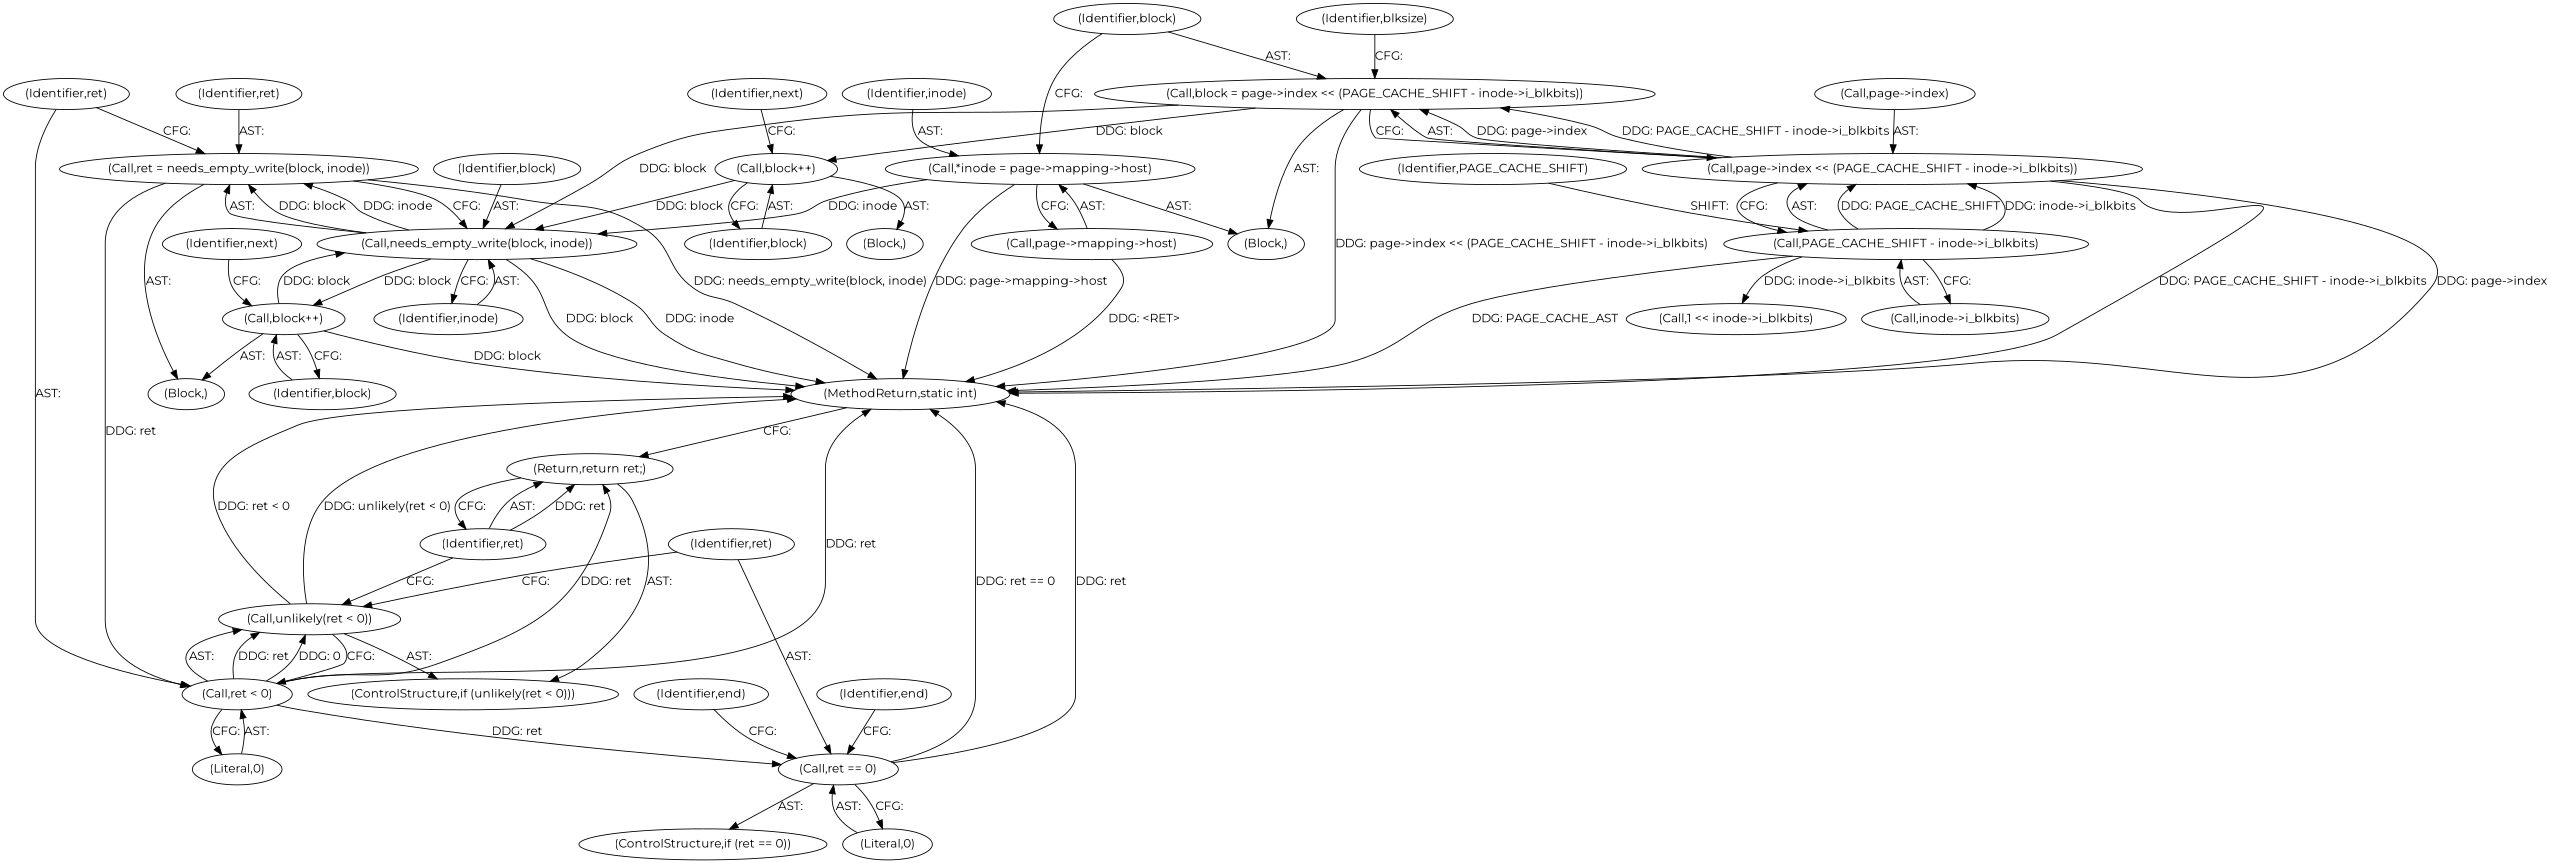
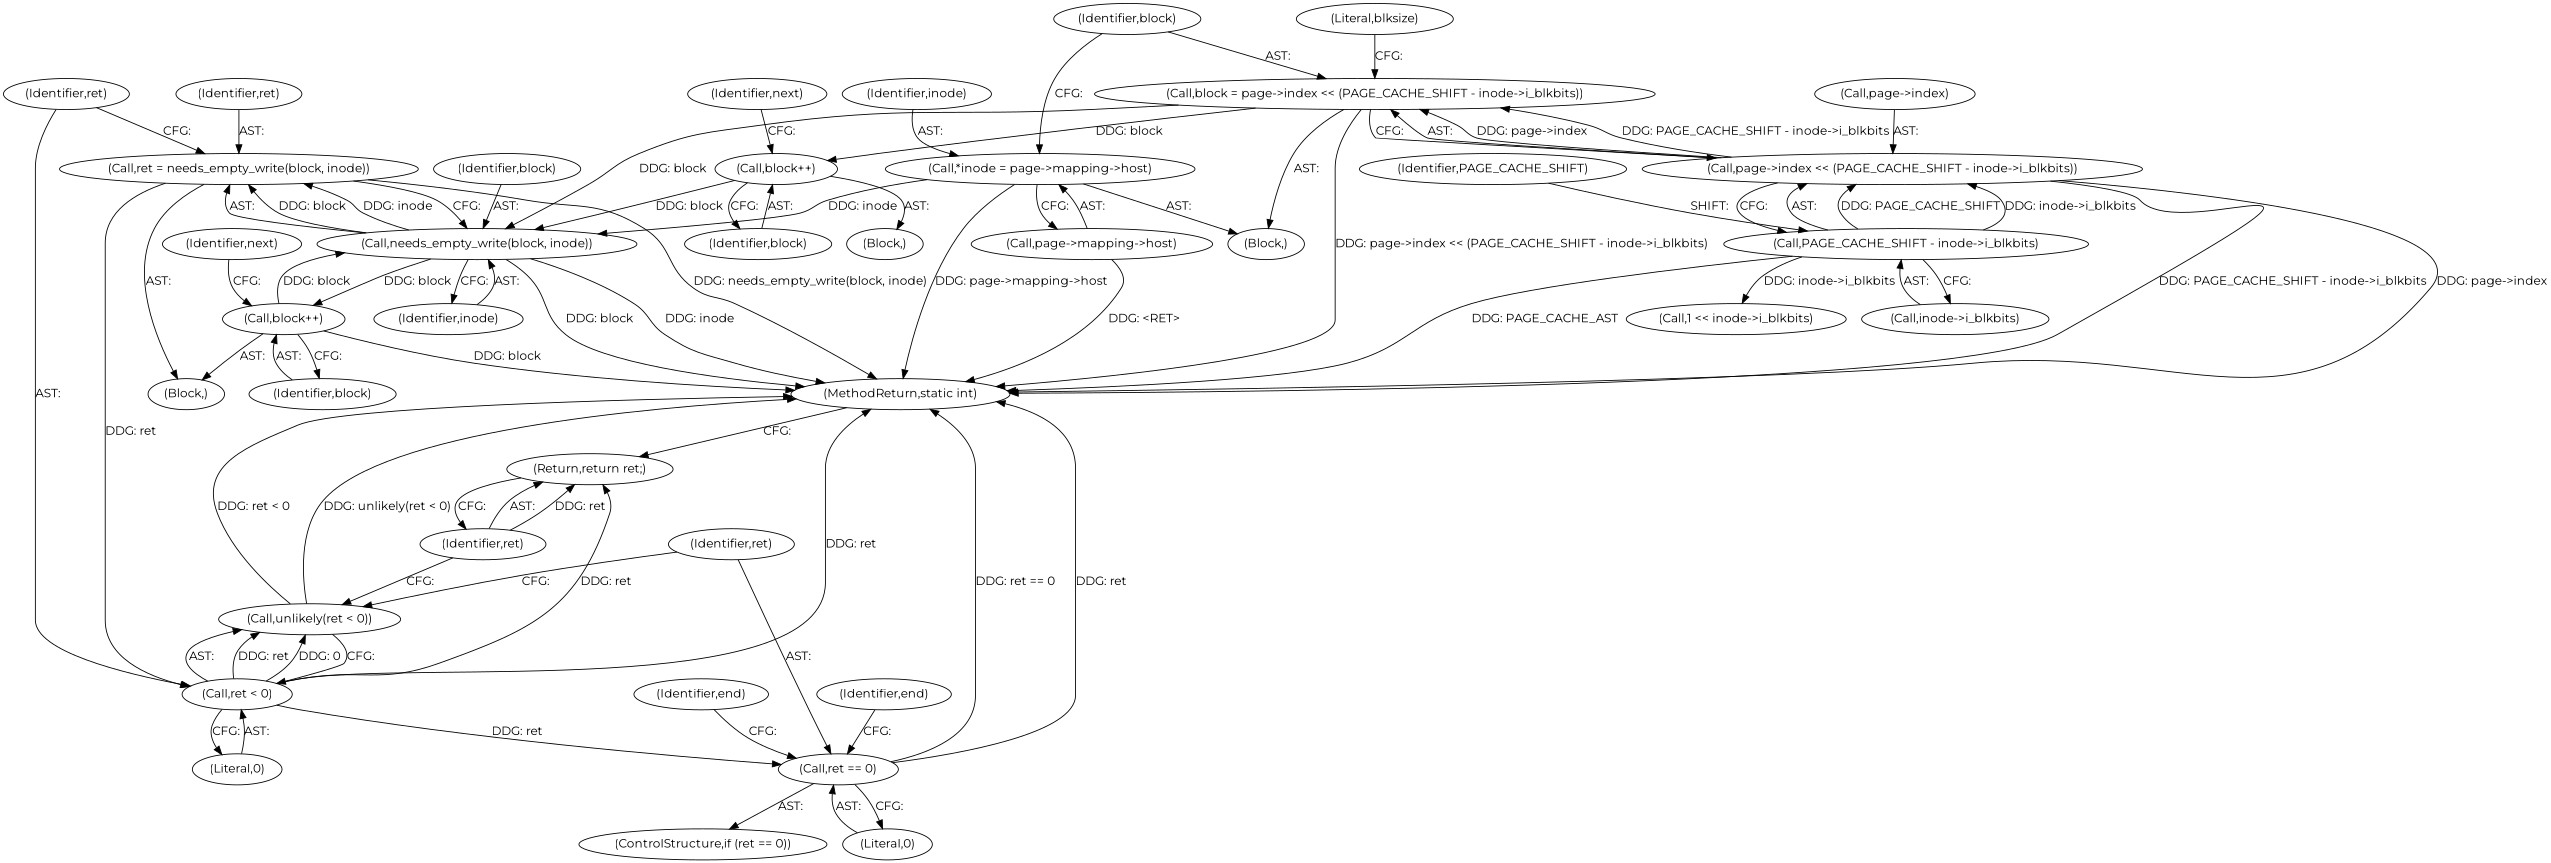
node "(Identifier,blksize)": label "(Identifier,blksize)" -> "(Literal,blksize)"
node "(ControlStructure,if (unlikely(ret < 0)))": removed
